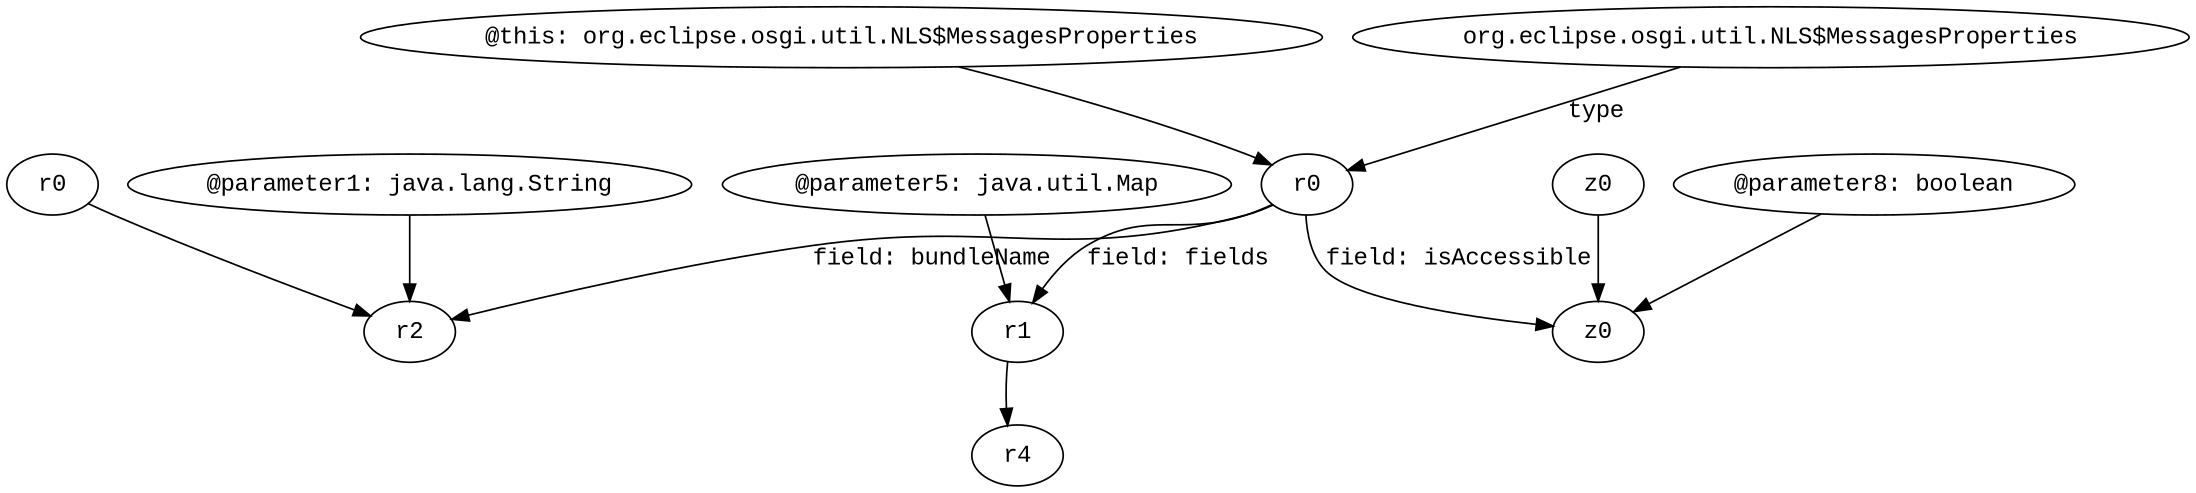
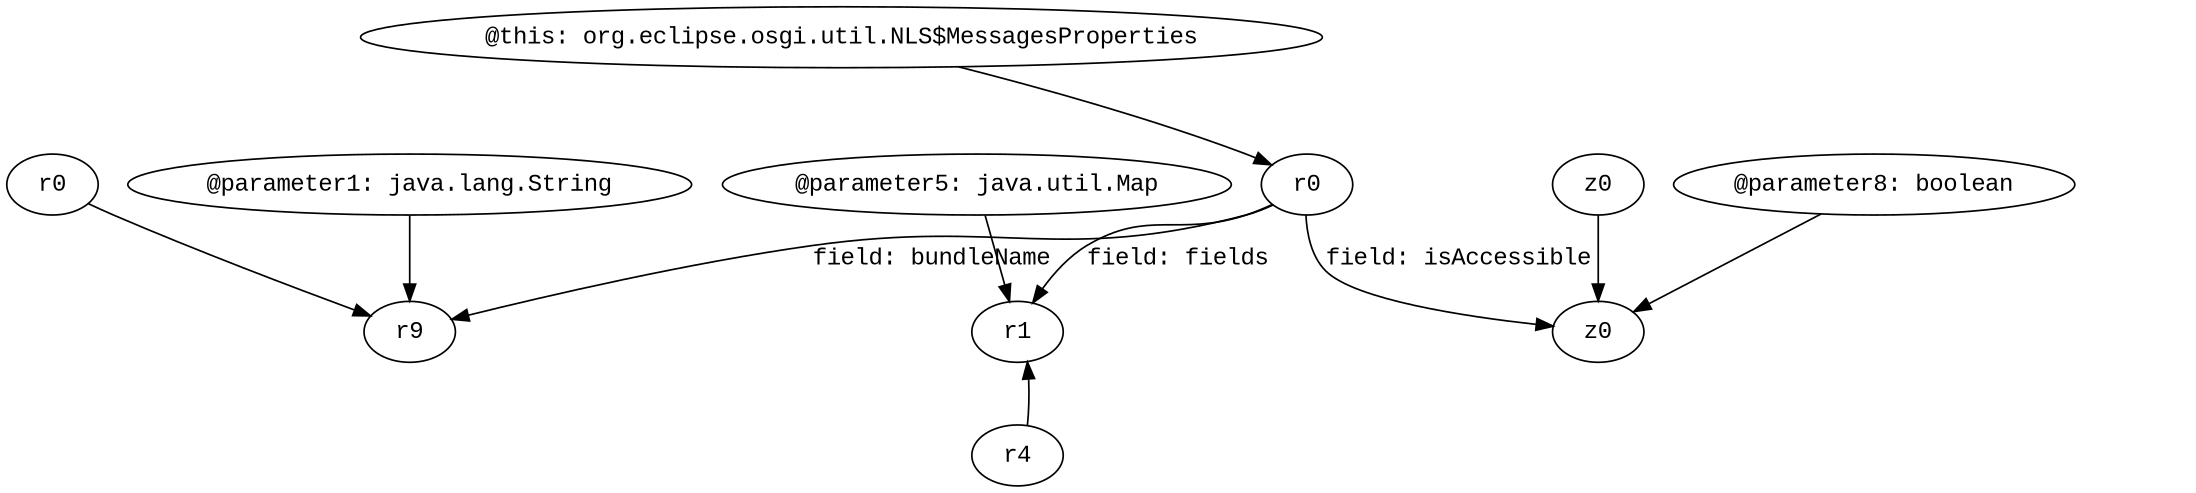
node "org.eclipse.osgi.util.NLS$MessagesProperties": removed
node "r2": label "r2" -> "r9"
edge "r1" -> "r4": reversed
